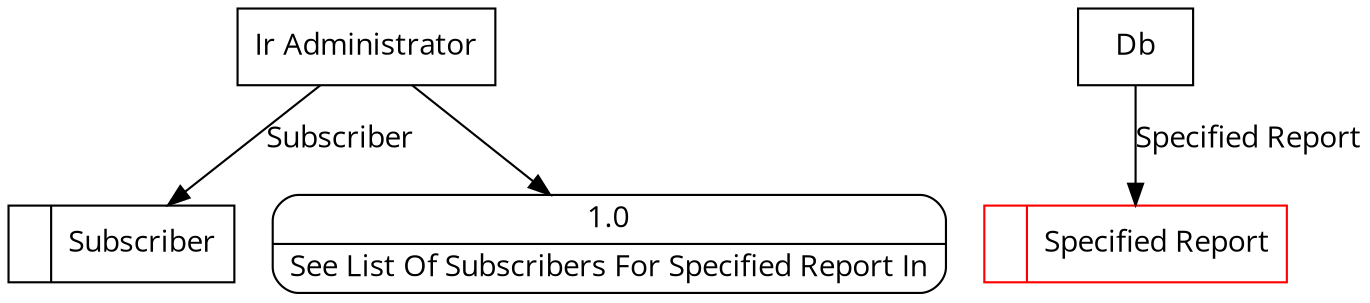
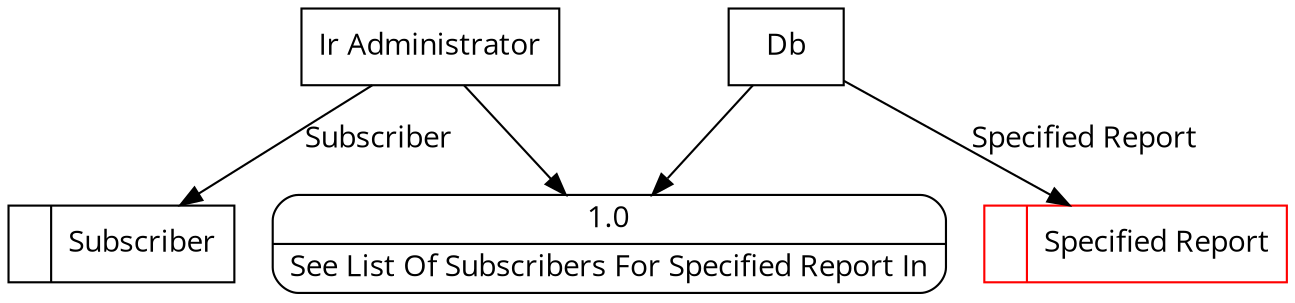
edge "Db" -> "1.0": added
